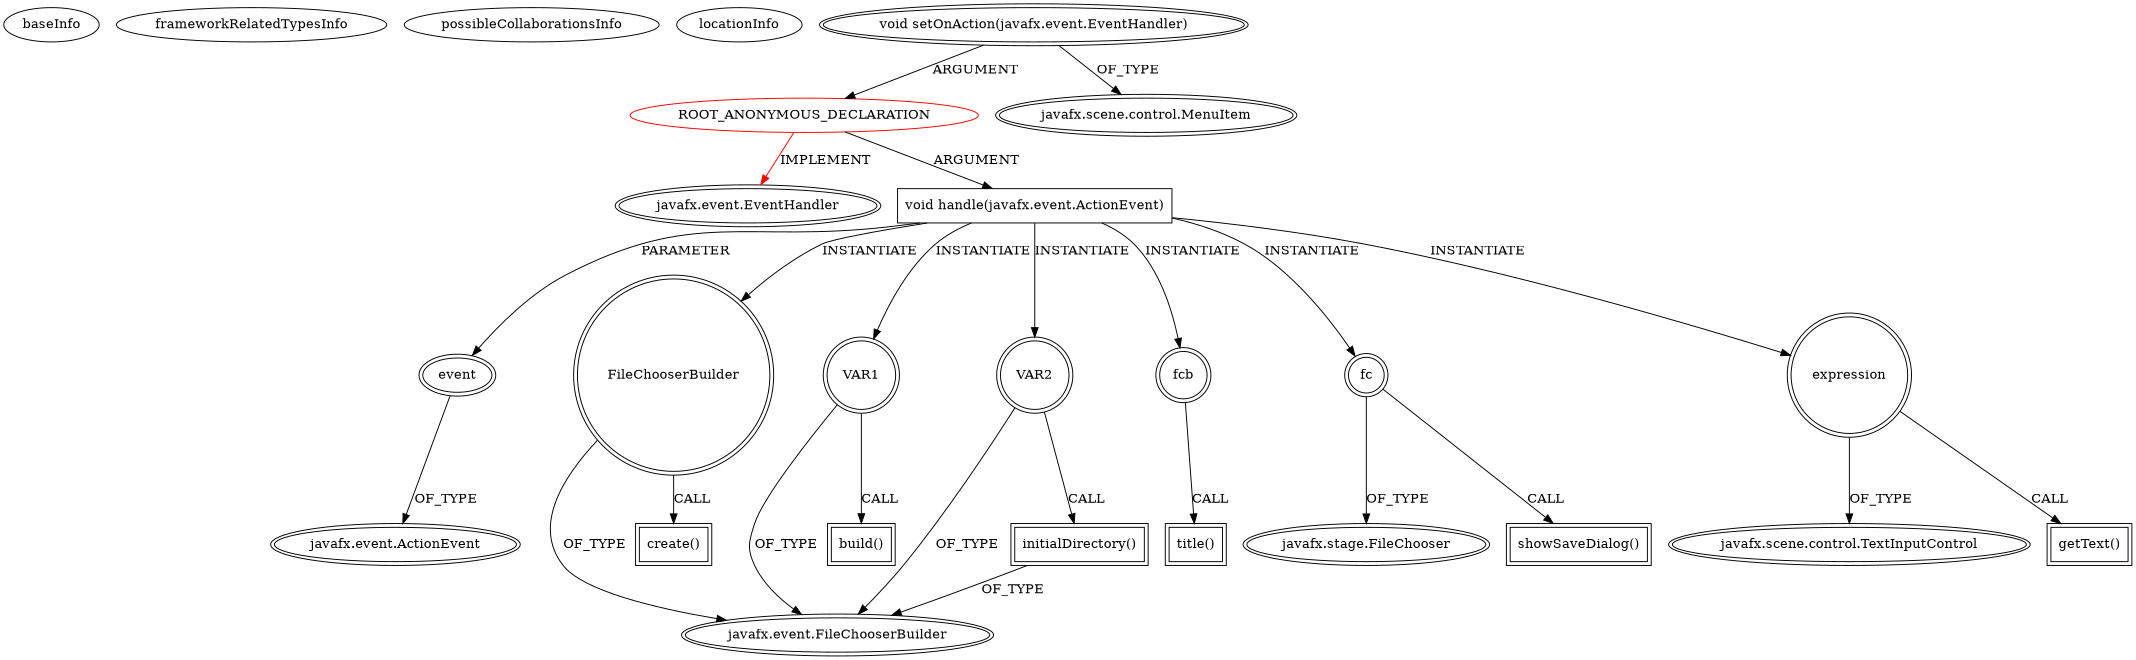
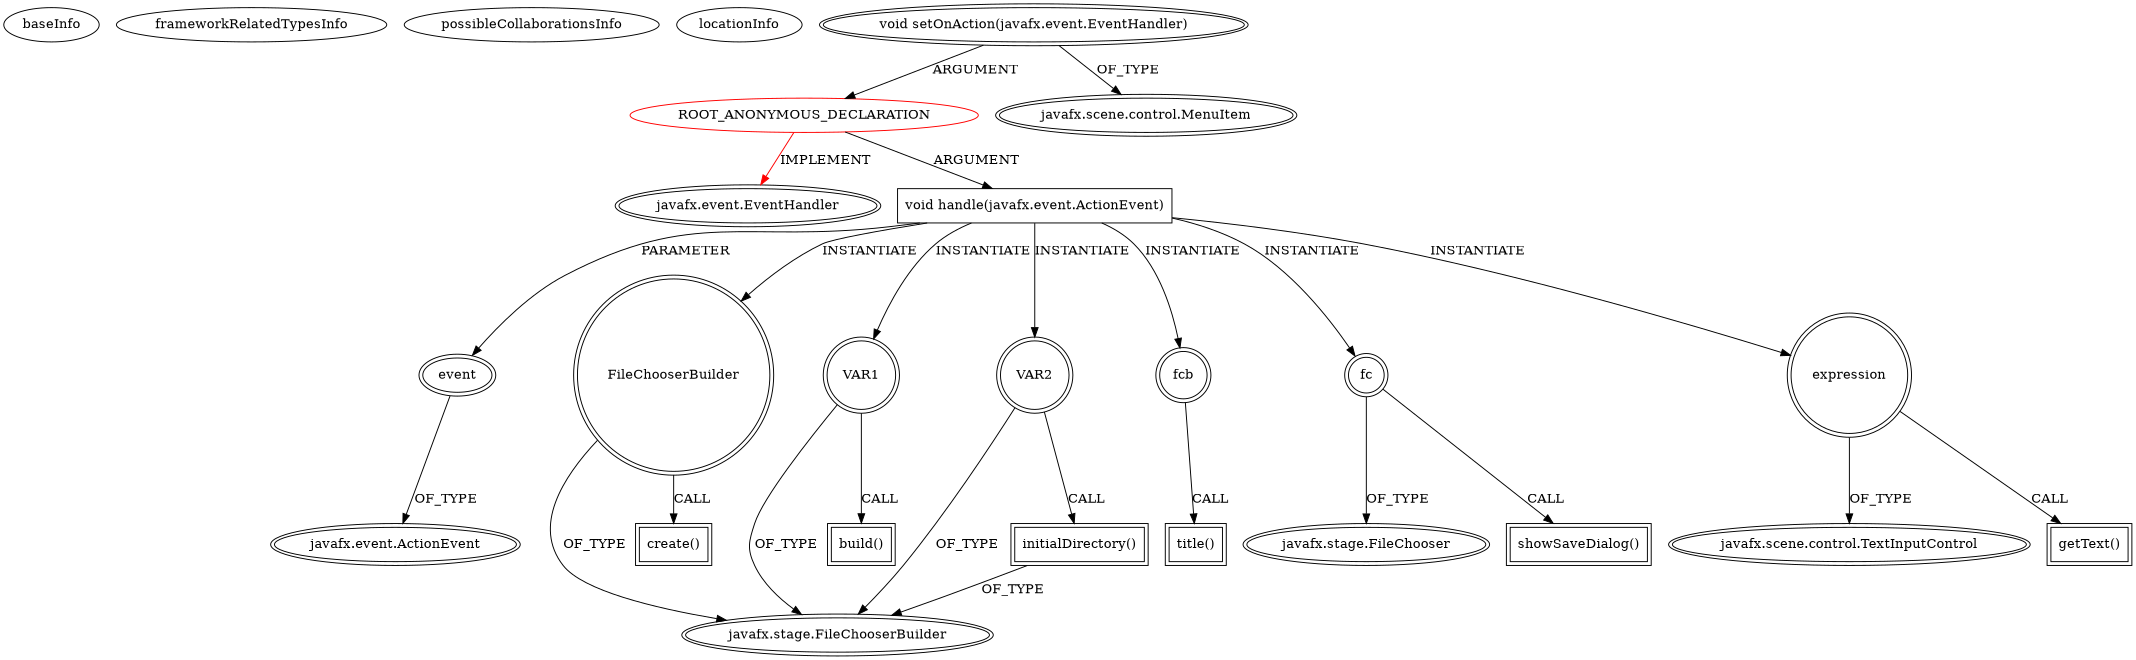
node "javafx.event.FileChooserBuilder": label "javafx.event.FileChooserBuilder" -> "javafx.stage.FileChooserBuilder"
